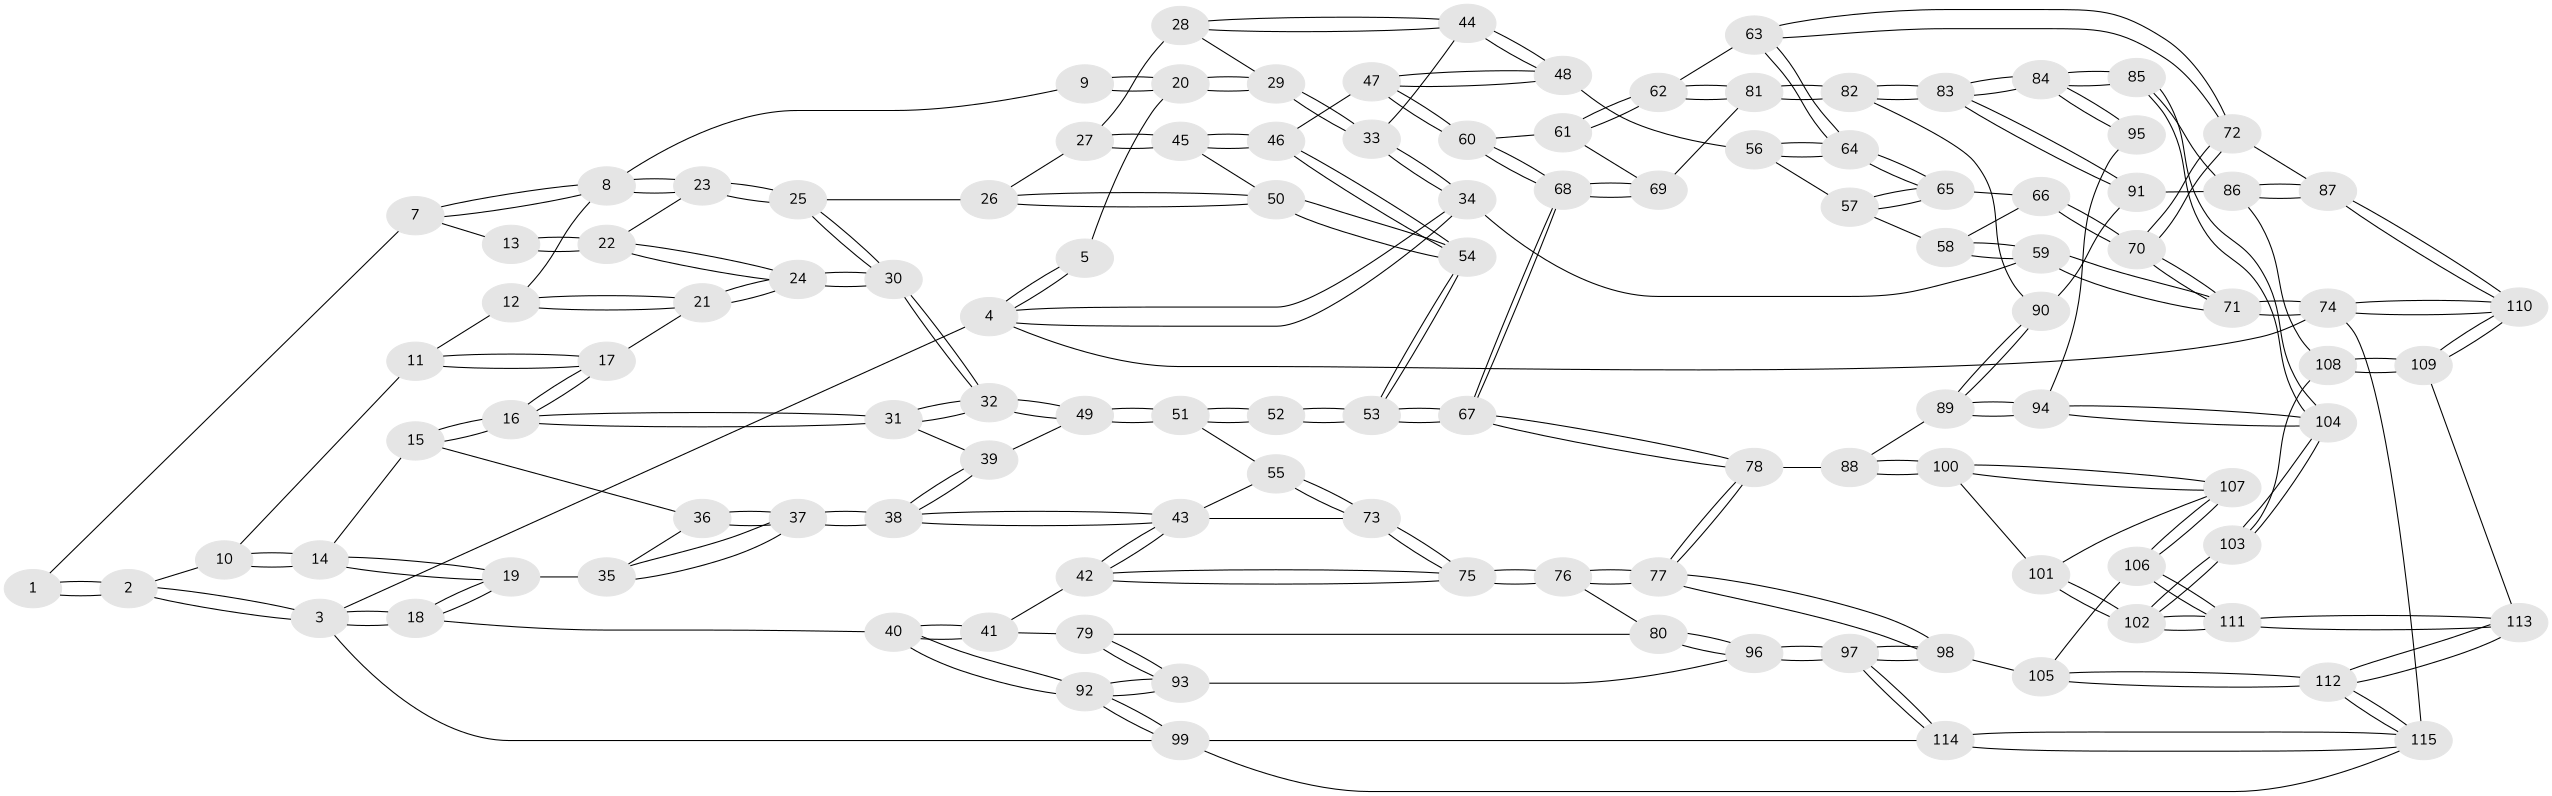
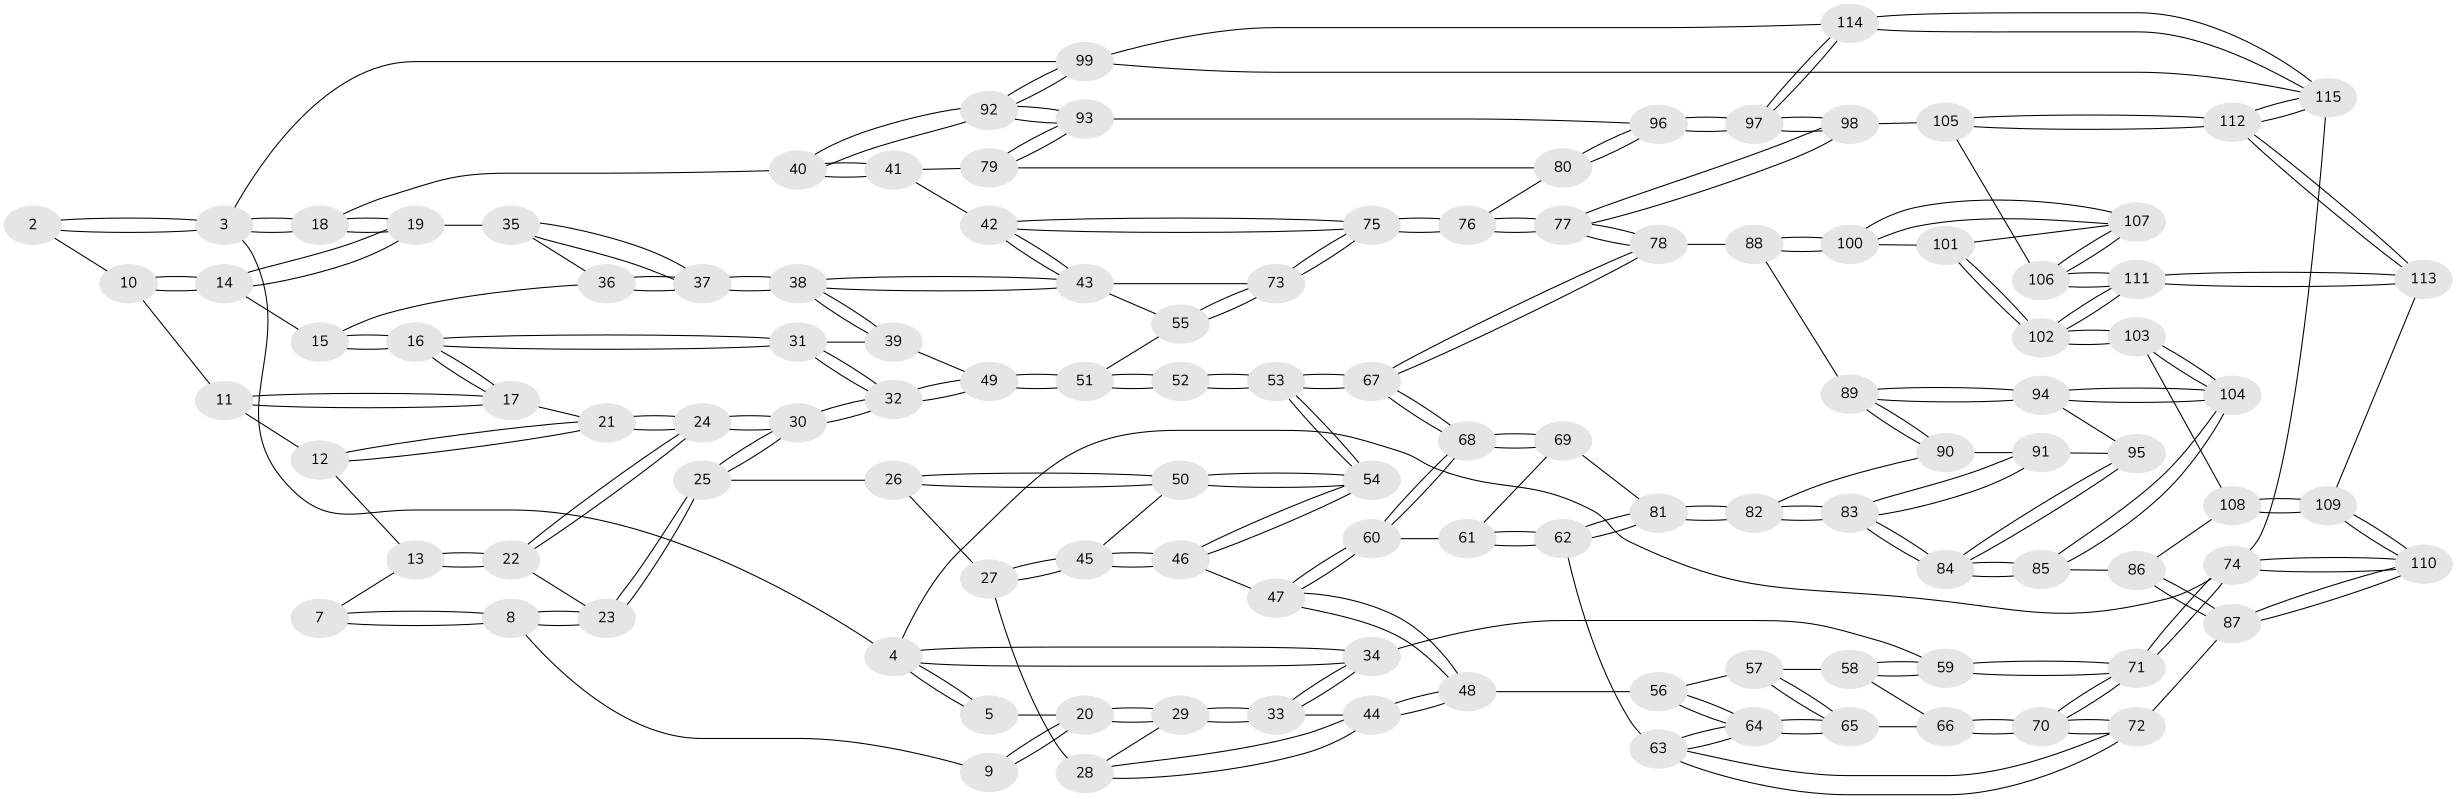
edge "86" -- "91": now "95" -- "91"
edge "8" -- "12": now "13" -- "12"
node "1": removed
